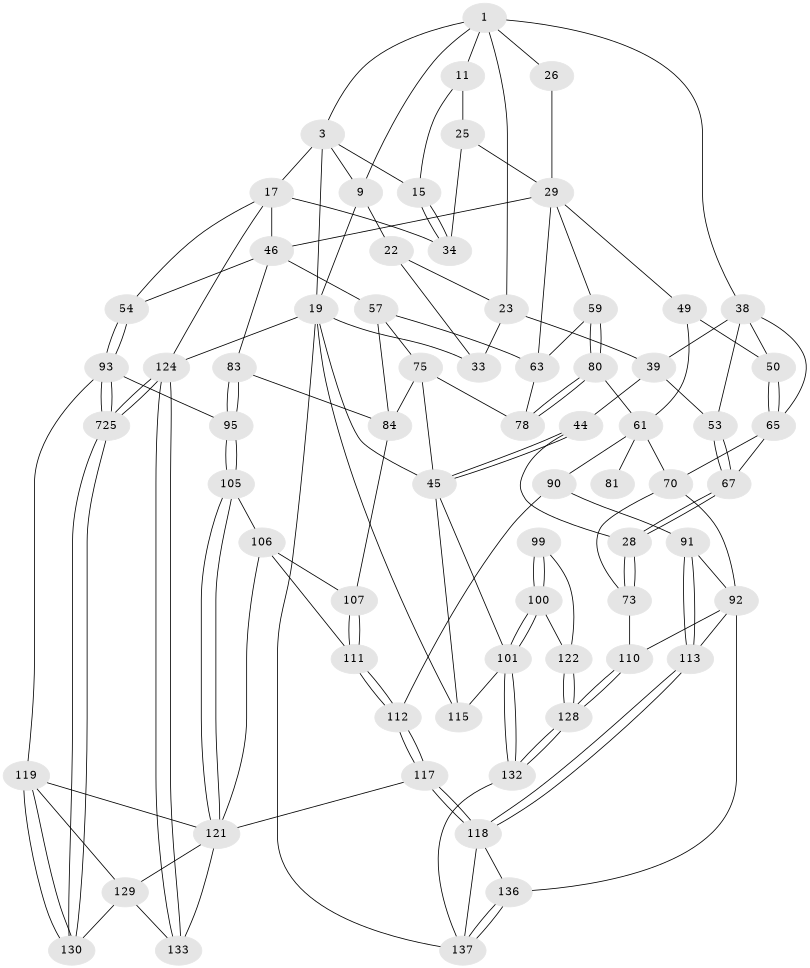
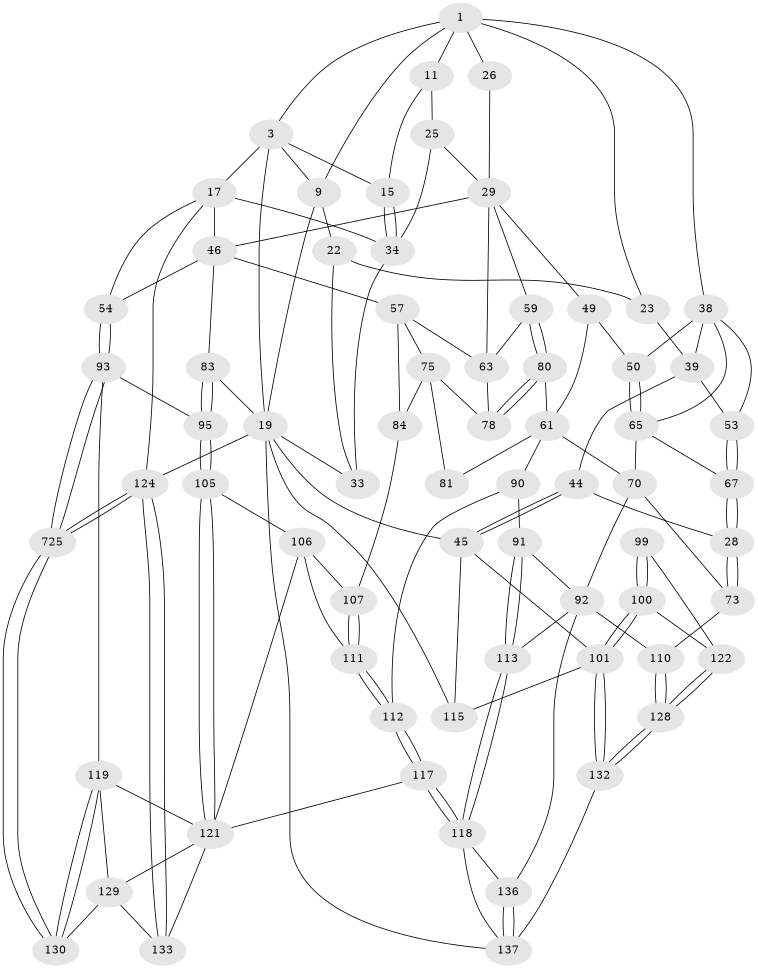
edge "23" -- "33": now "34" -- "33"
edge "83" -- "84": now "83" -- "19"
edge "75" -- "45": now "75" -- "81"
